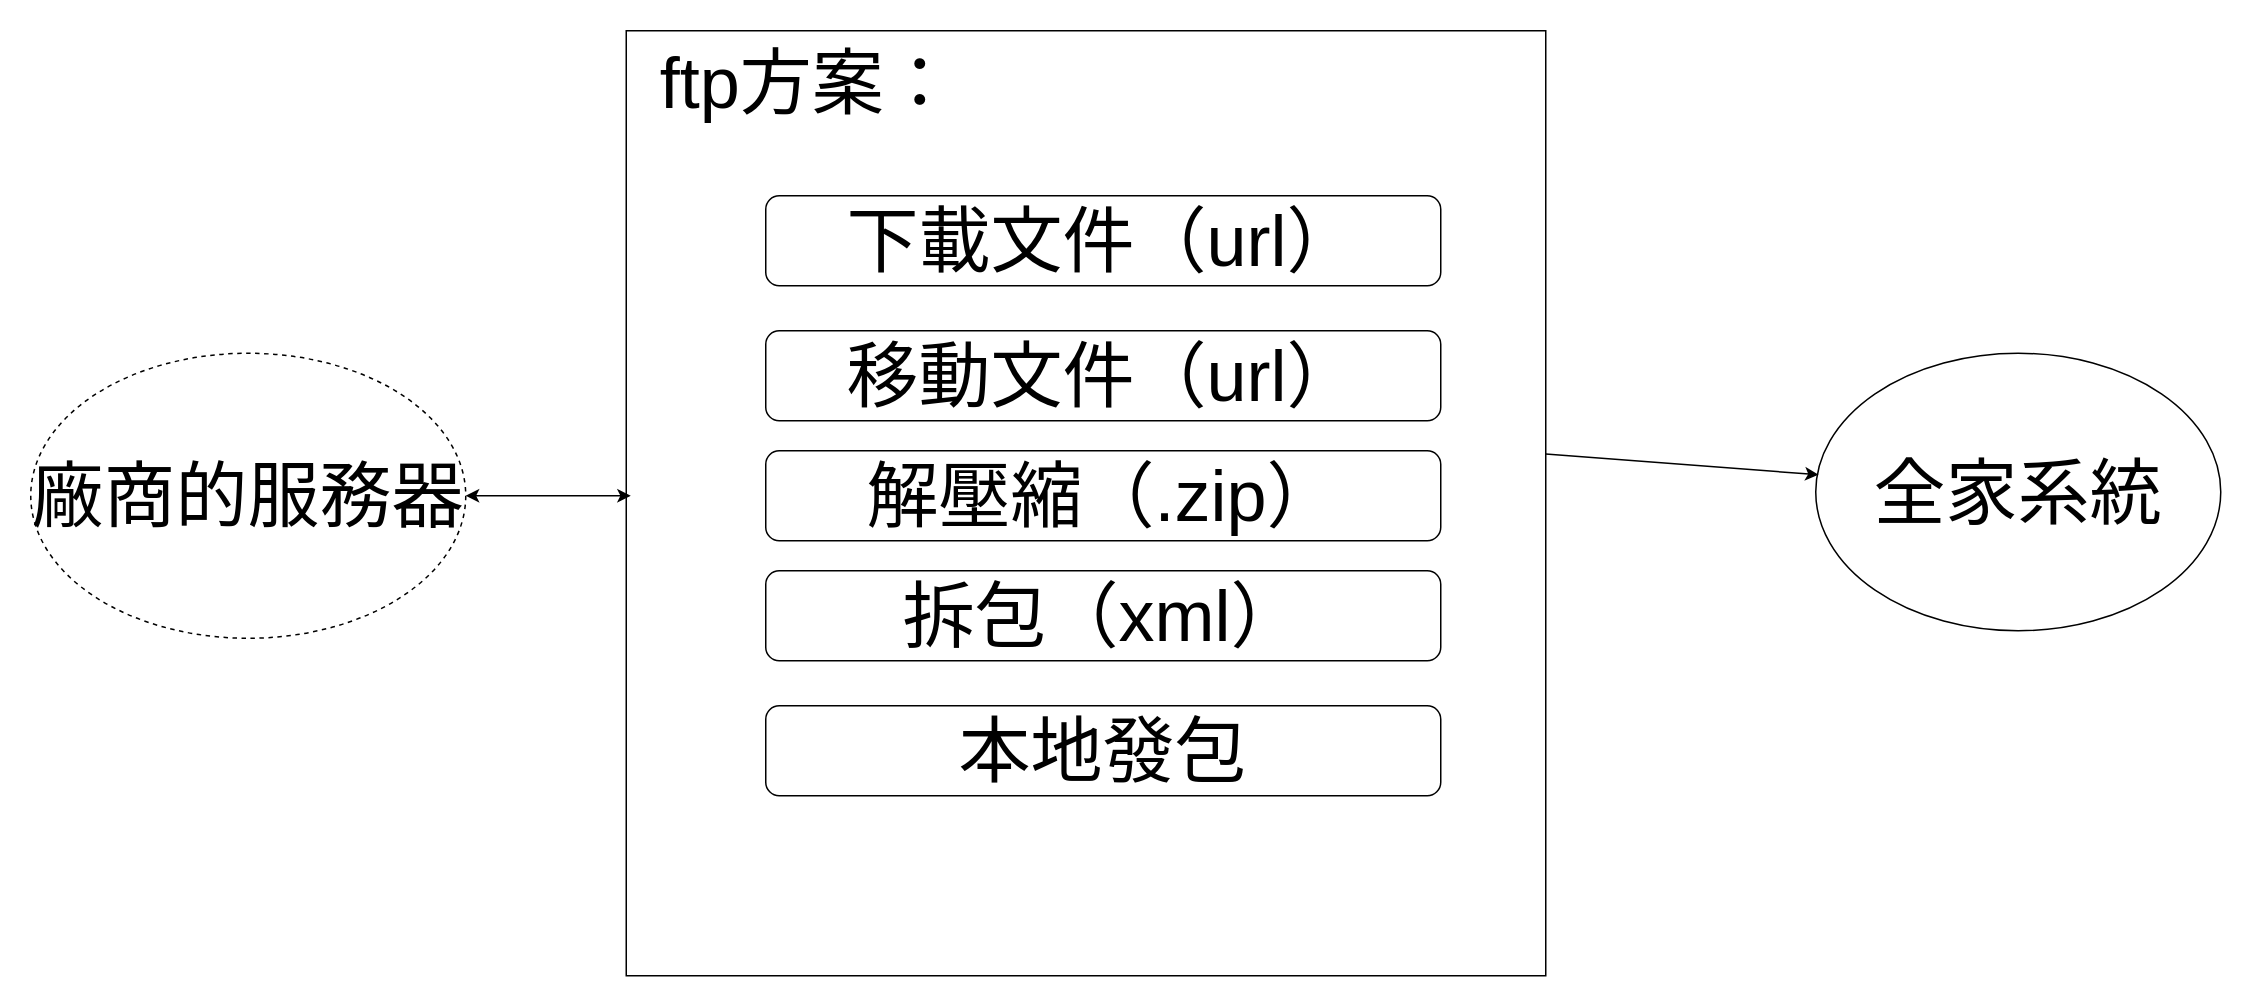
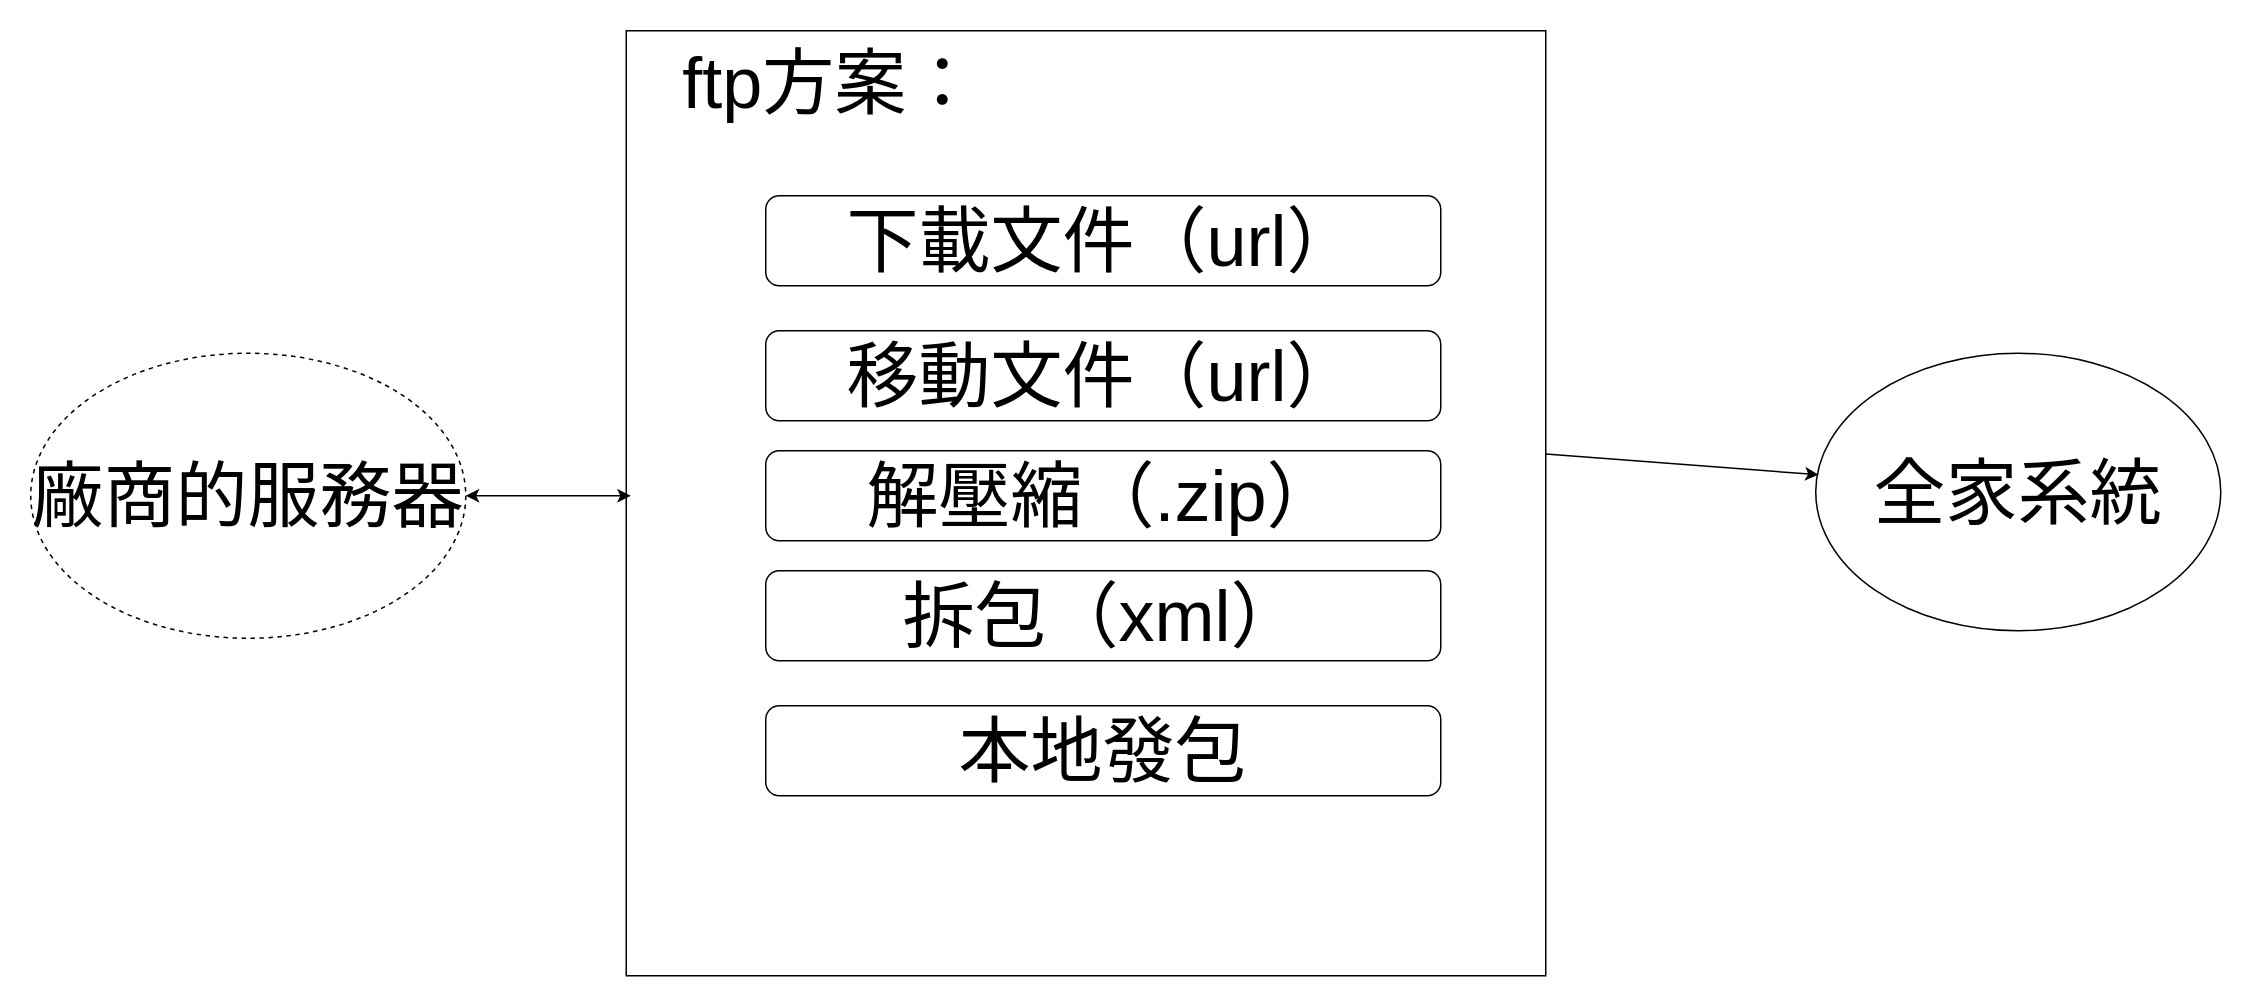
node "ftp方案：": moved (809, 83) -> (831, 83)
